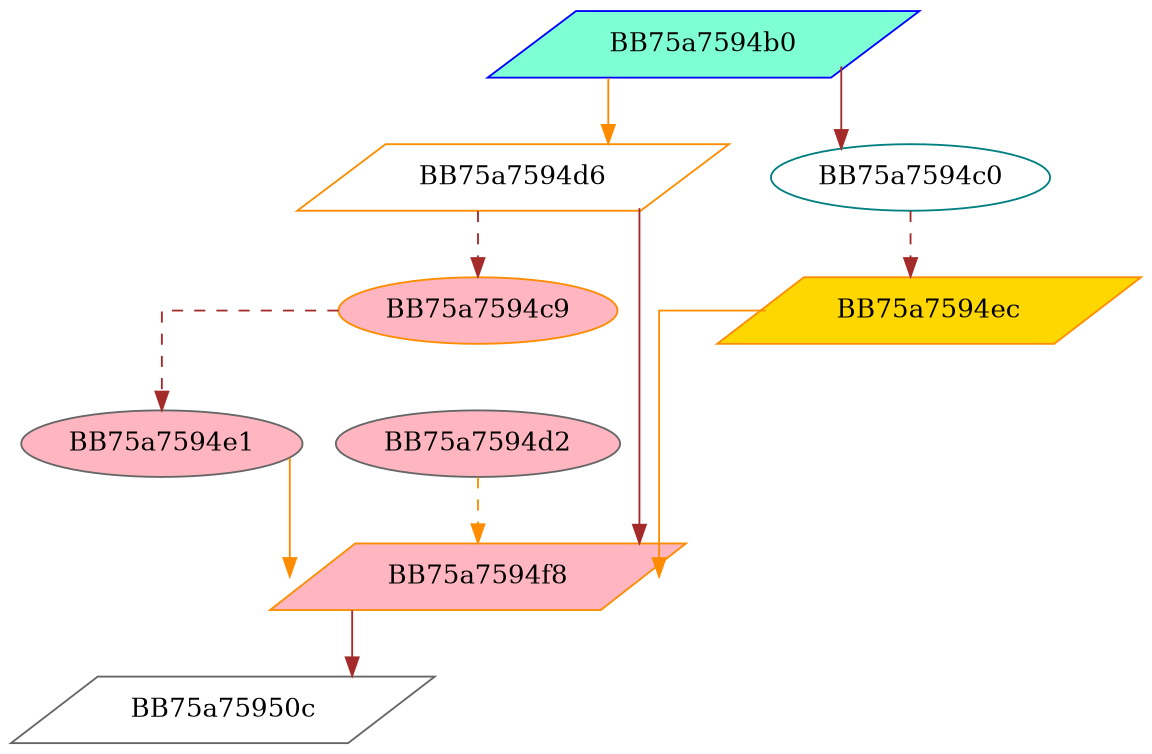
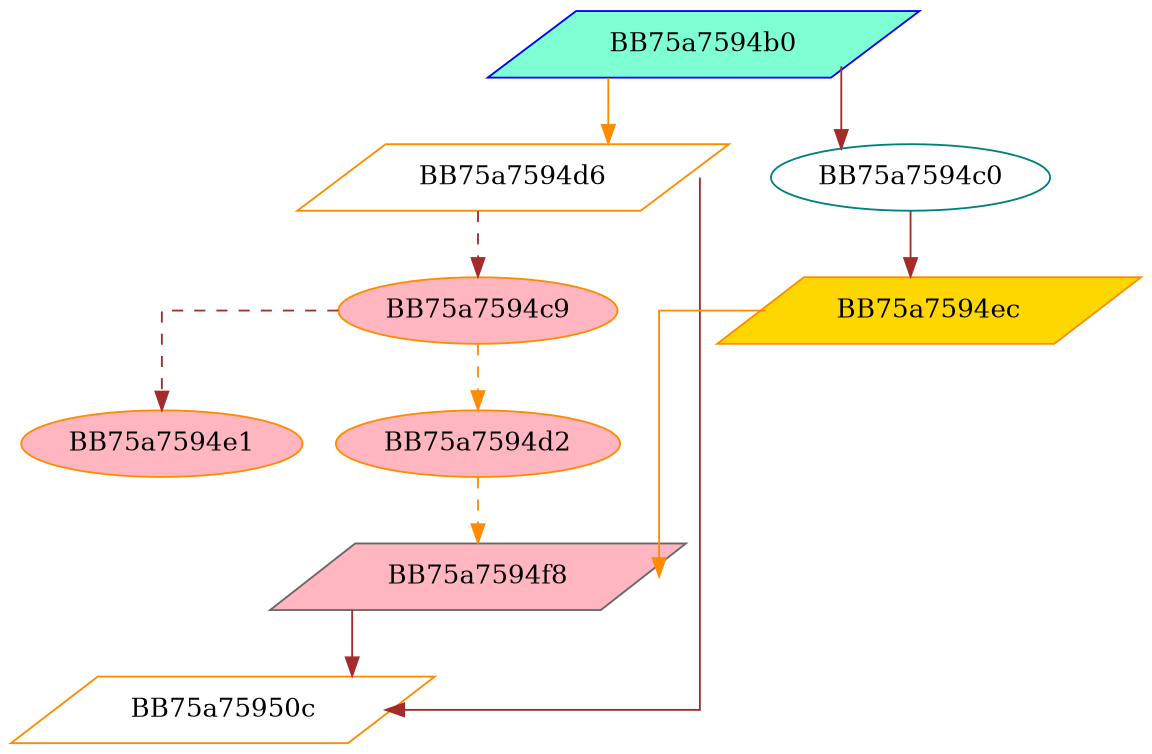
edge "BB75a7594c0" -> "BB75a7594ec": style dashed -> solid
edge "BB75a7594d6" -> "BB75a7594f8": now "BB75a7594d6" -> "BB75a75950c"
edge "BB75a7594c9" -> "BB75a7594d2": added
node "BB75a7594e1": color gray40 -> darkorange
node "BB75a7594d2": color gray40 -> darkorange
edge "BB75a7594e1" -> "BB75a7594f8": removed
node "BB75a7594f8": color darkorange -> gray40
node "BB75a75950c": color gray40 -> darkorange
